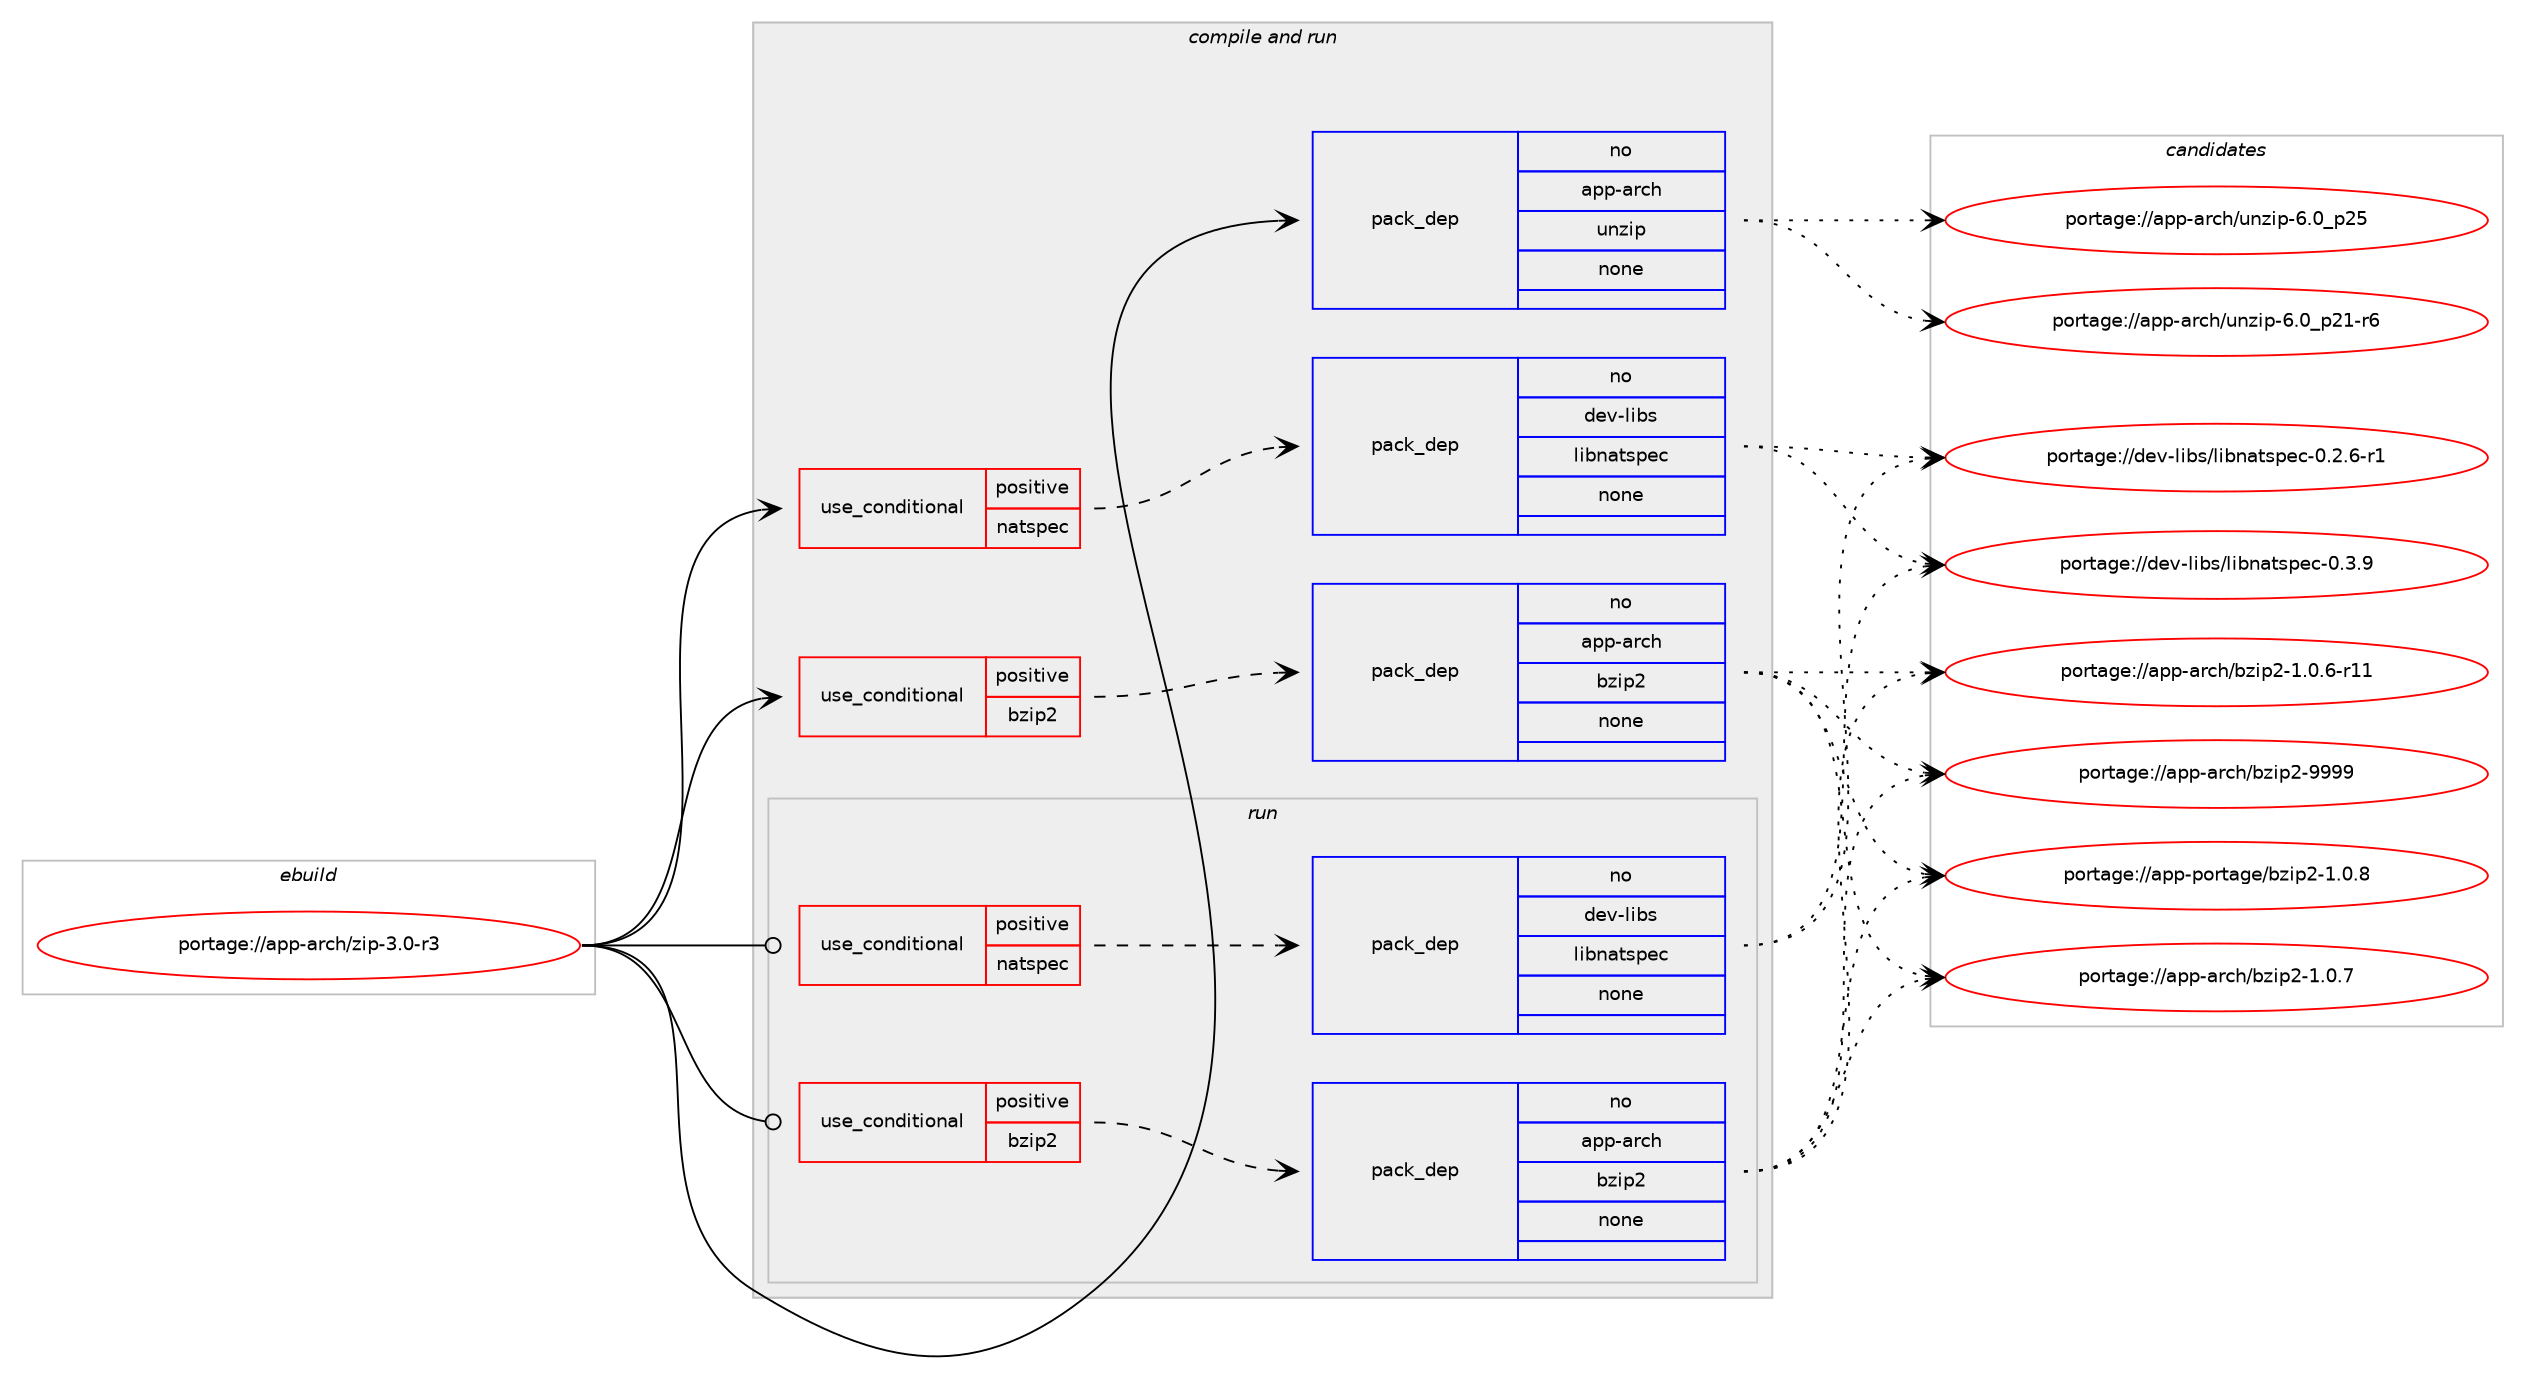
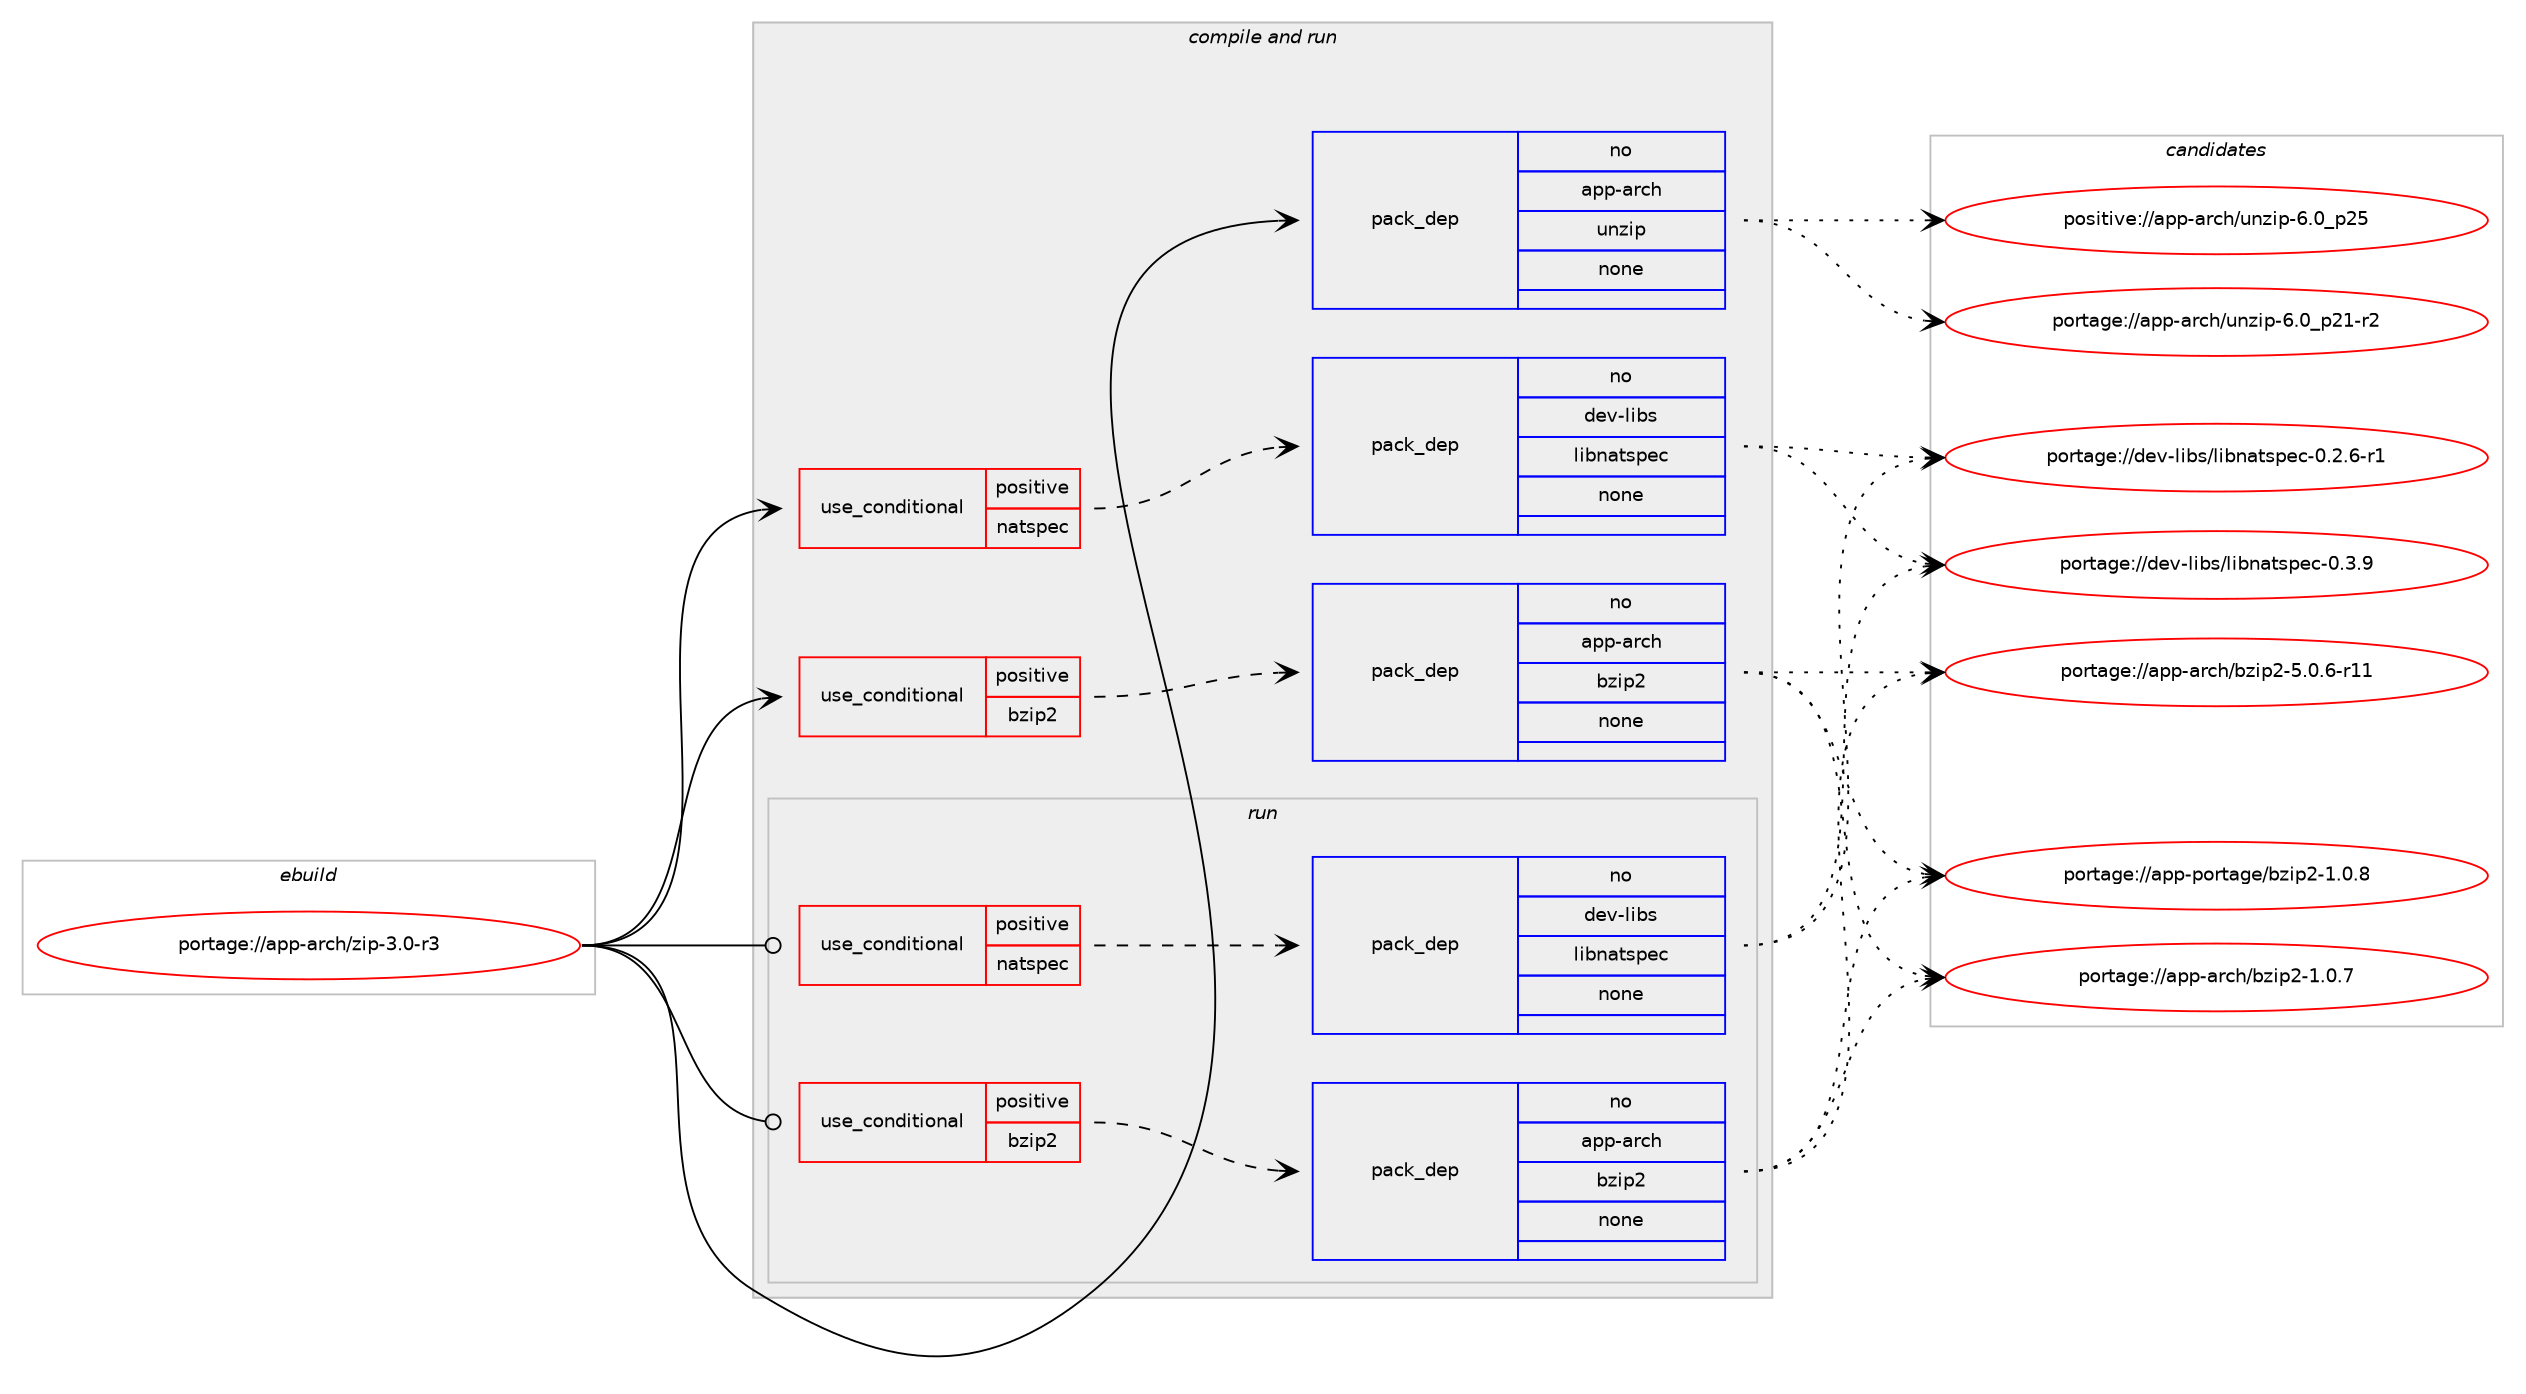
node "portage://app-arch/unzip-6.0_p25": label "portage://app-arch/unzip-6.0_p25" -> "positive://app-arch/unzip-6.0_p25"
node "portage://app-arch/unzip-6.0_p21-r6": label "portage://app-arch/unzip-6.0_p21-r6" -> "portage://app-arch/unzip-6.0_p21-r2"
node "portage://app-arch/bzip2-1.0.6-r11": label "portage://app-arch/bzip2-1.0.6-r11" -> "portage://app-arch/bzip2-5.0.6-r11"
node "portage://app-arch/bzip2-9999": removed
